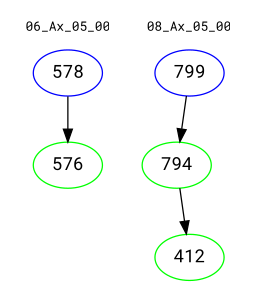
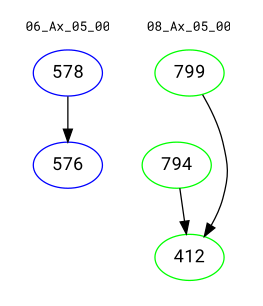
node "799": color blue -> green
edge "799" -> "794": now "799" -> "412"
node "576": color green -> blue
